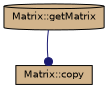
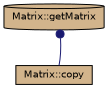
edge "Matrix::getMatrix" -> "Matrix::copy": reversed
